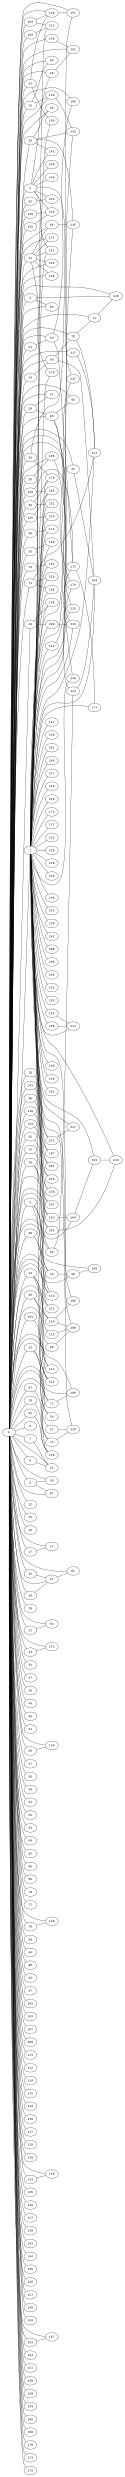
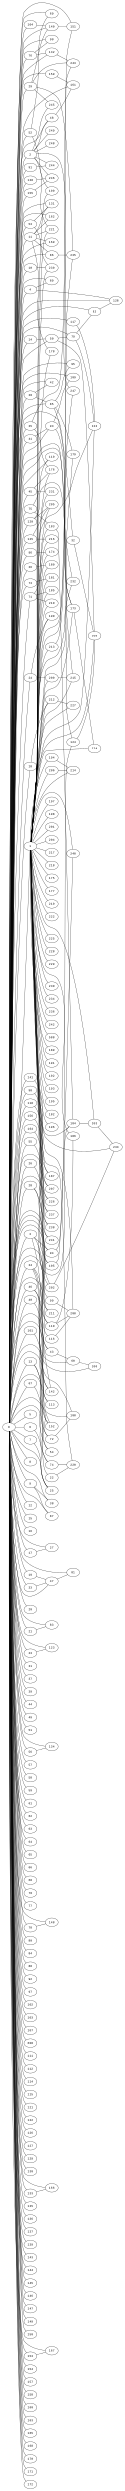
edge "104" -- "237": removed
edge "131" -- "53": added
node "119": added
edge "1" -- "184": added
node "8": added
node "121": added
